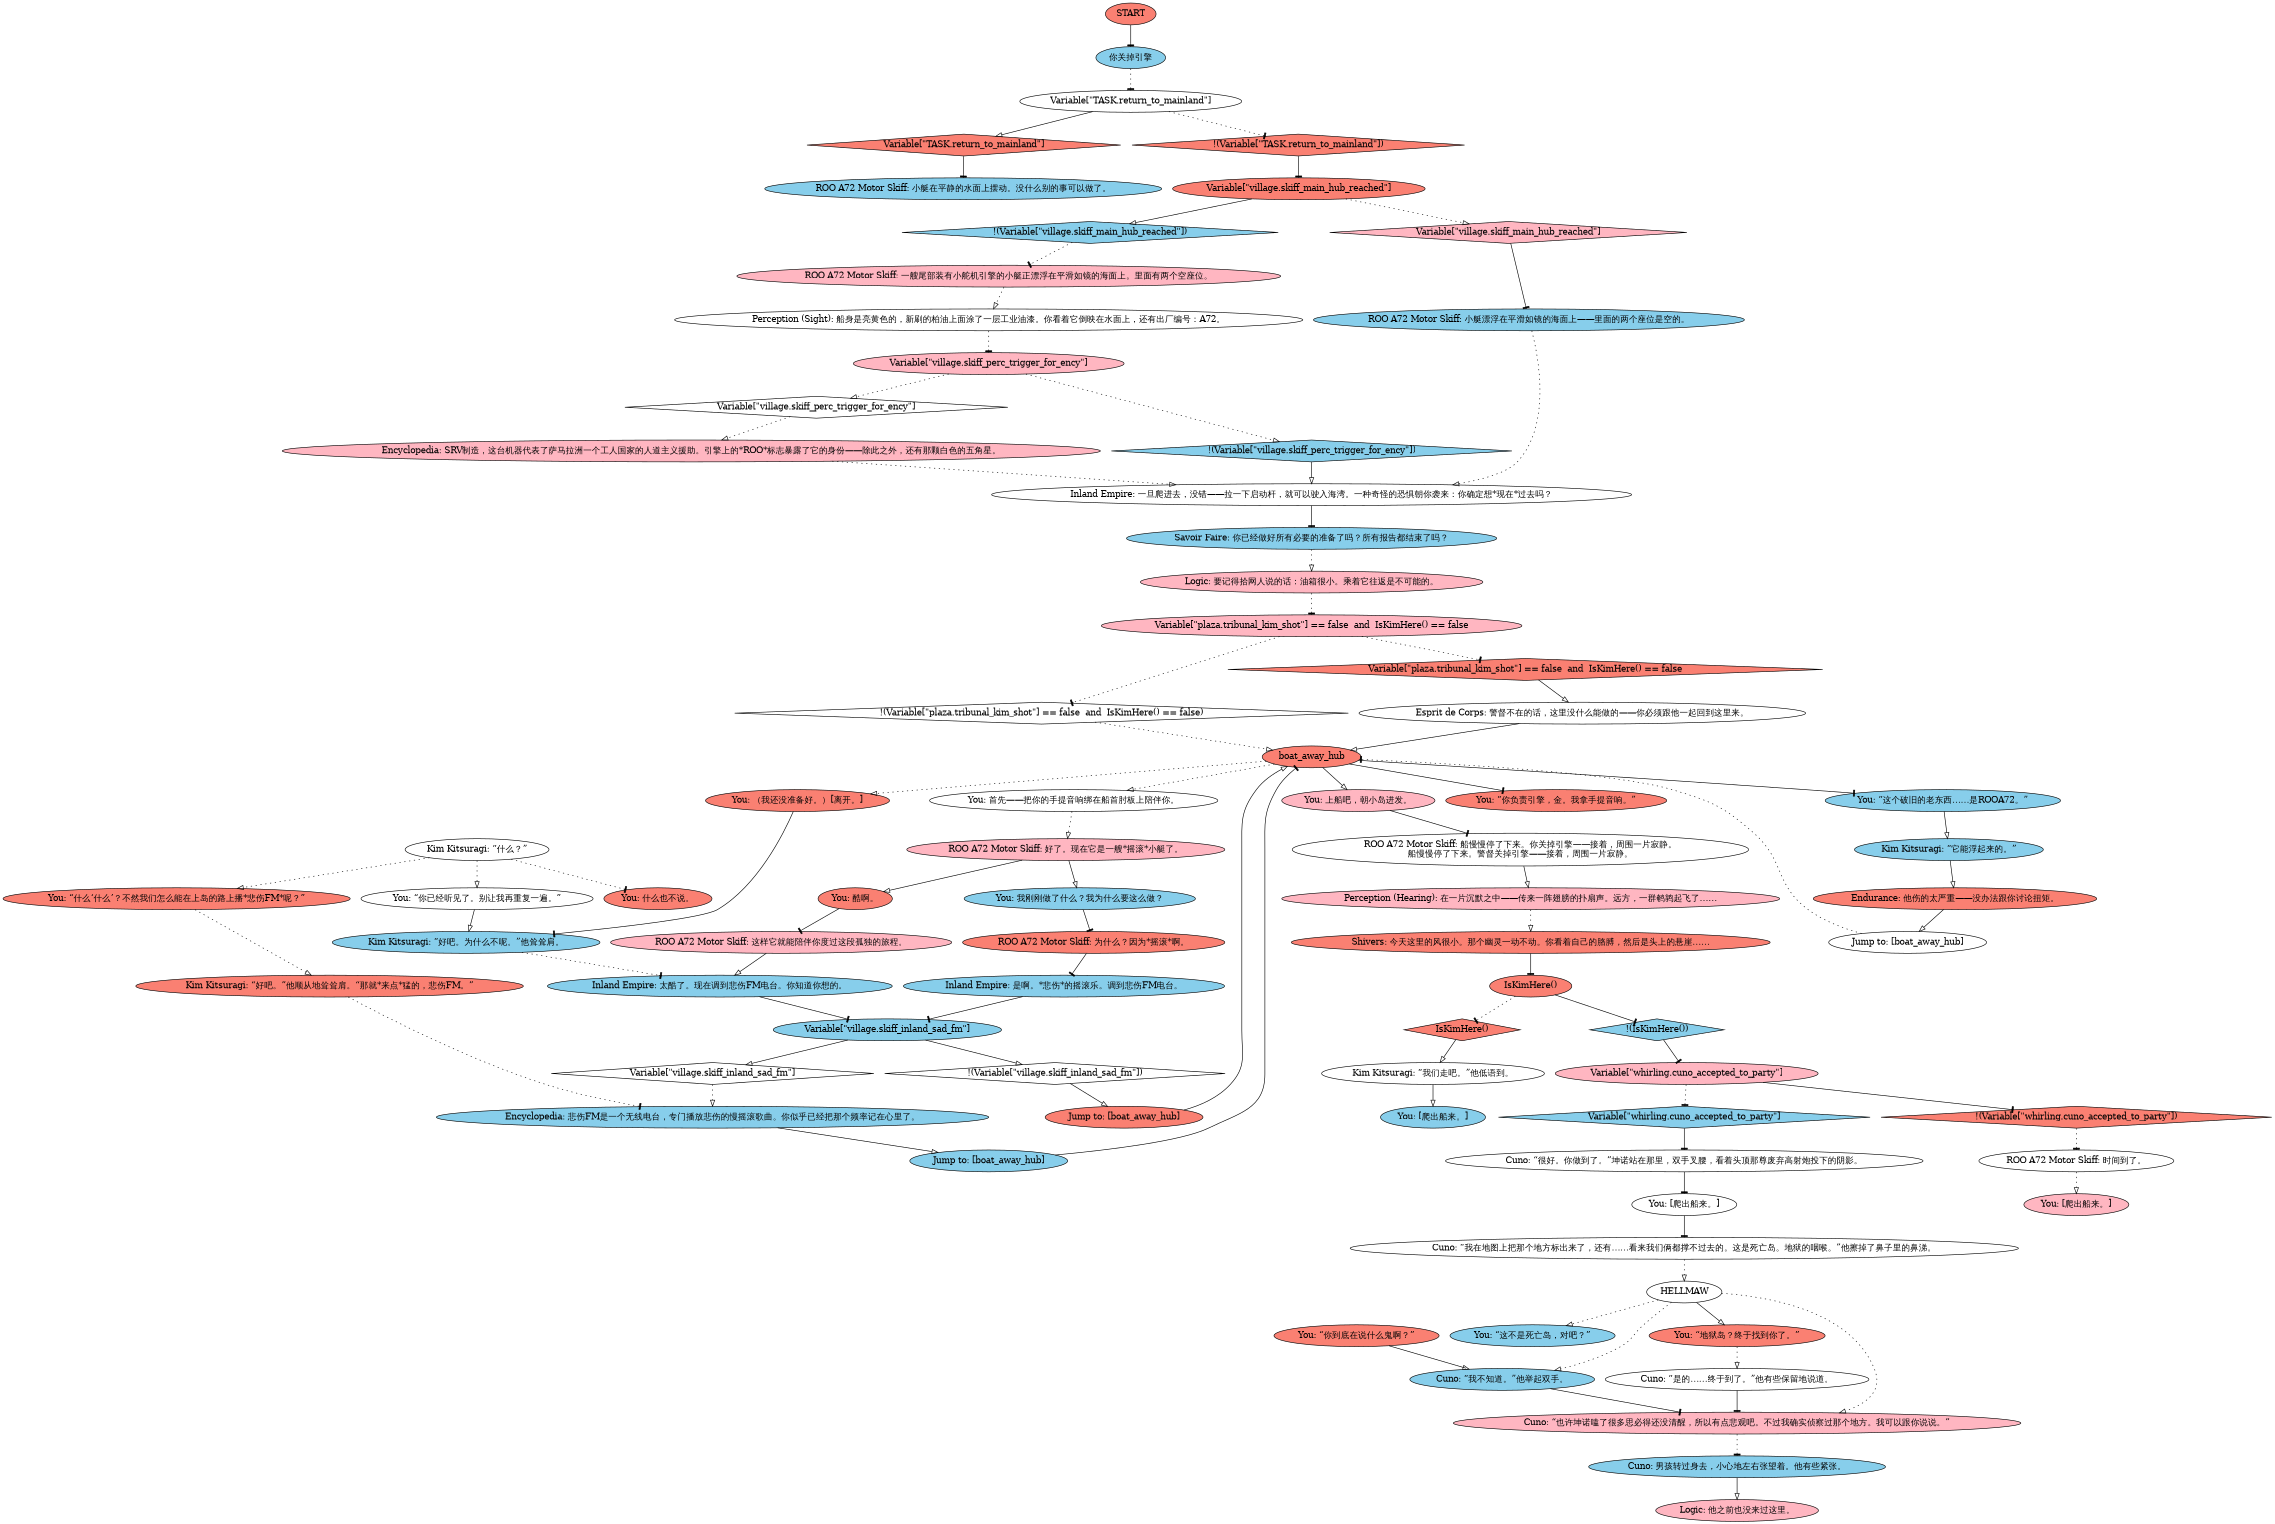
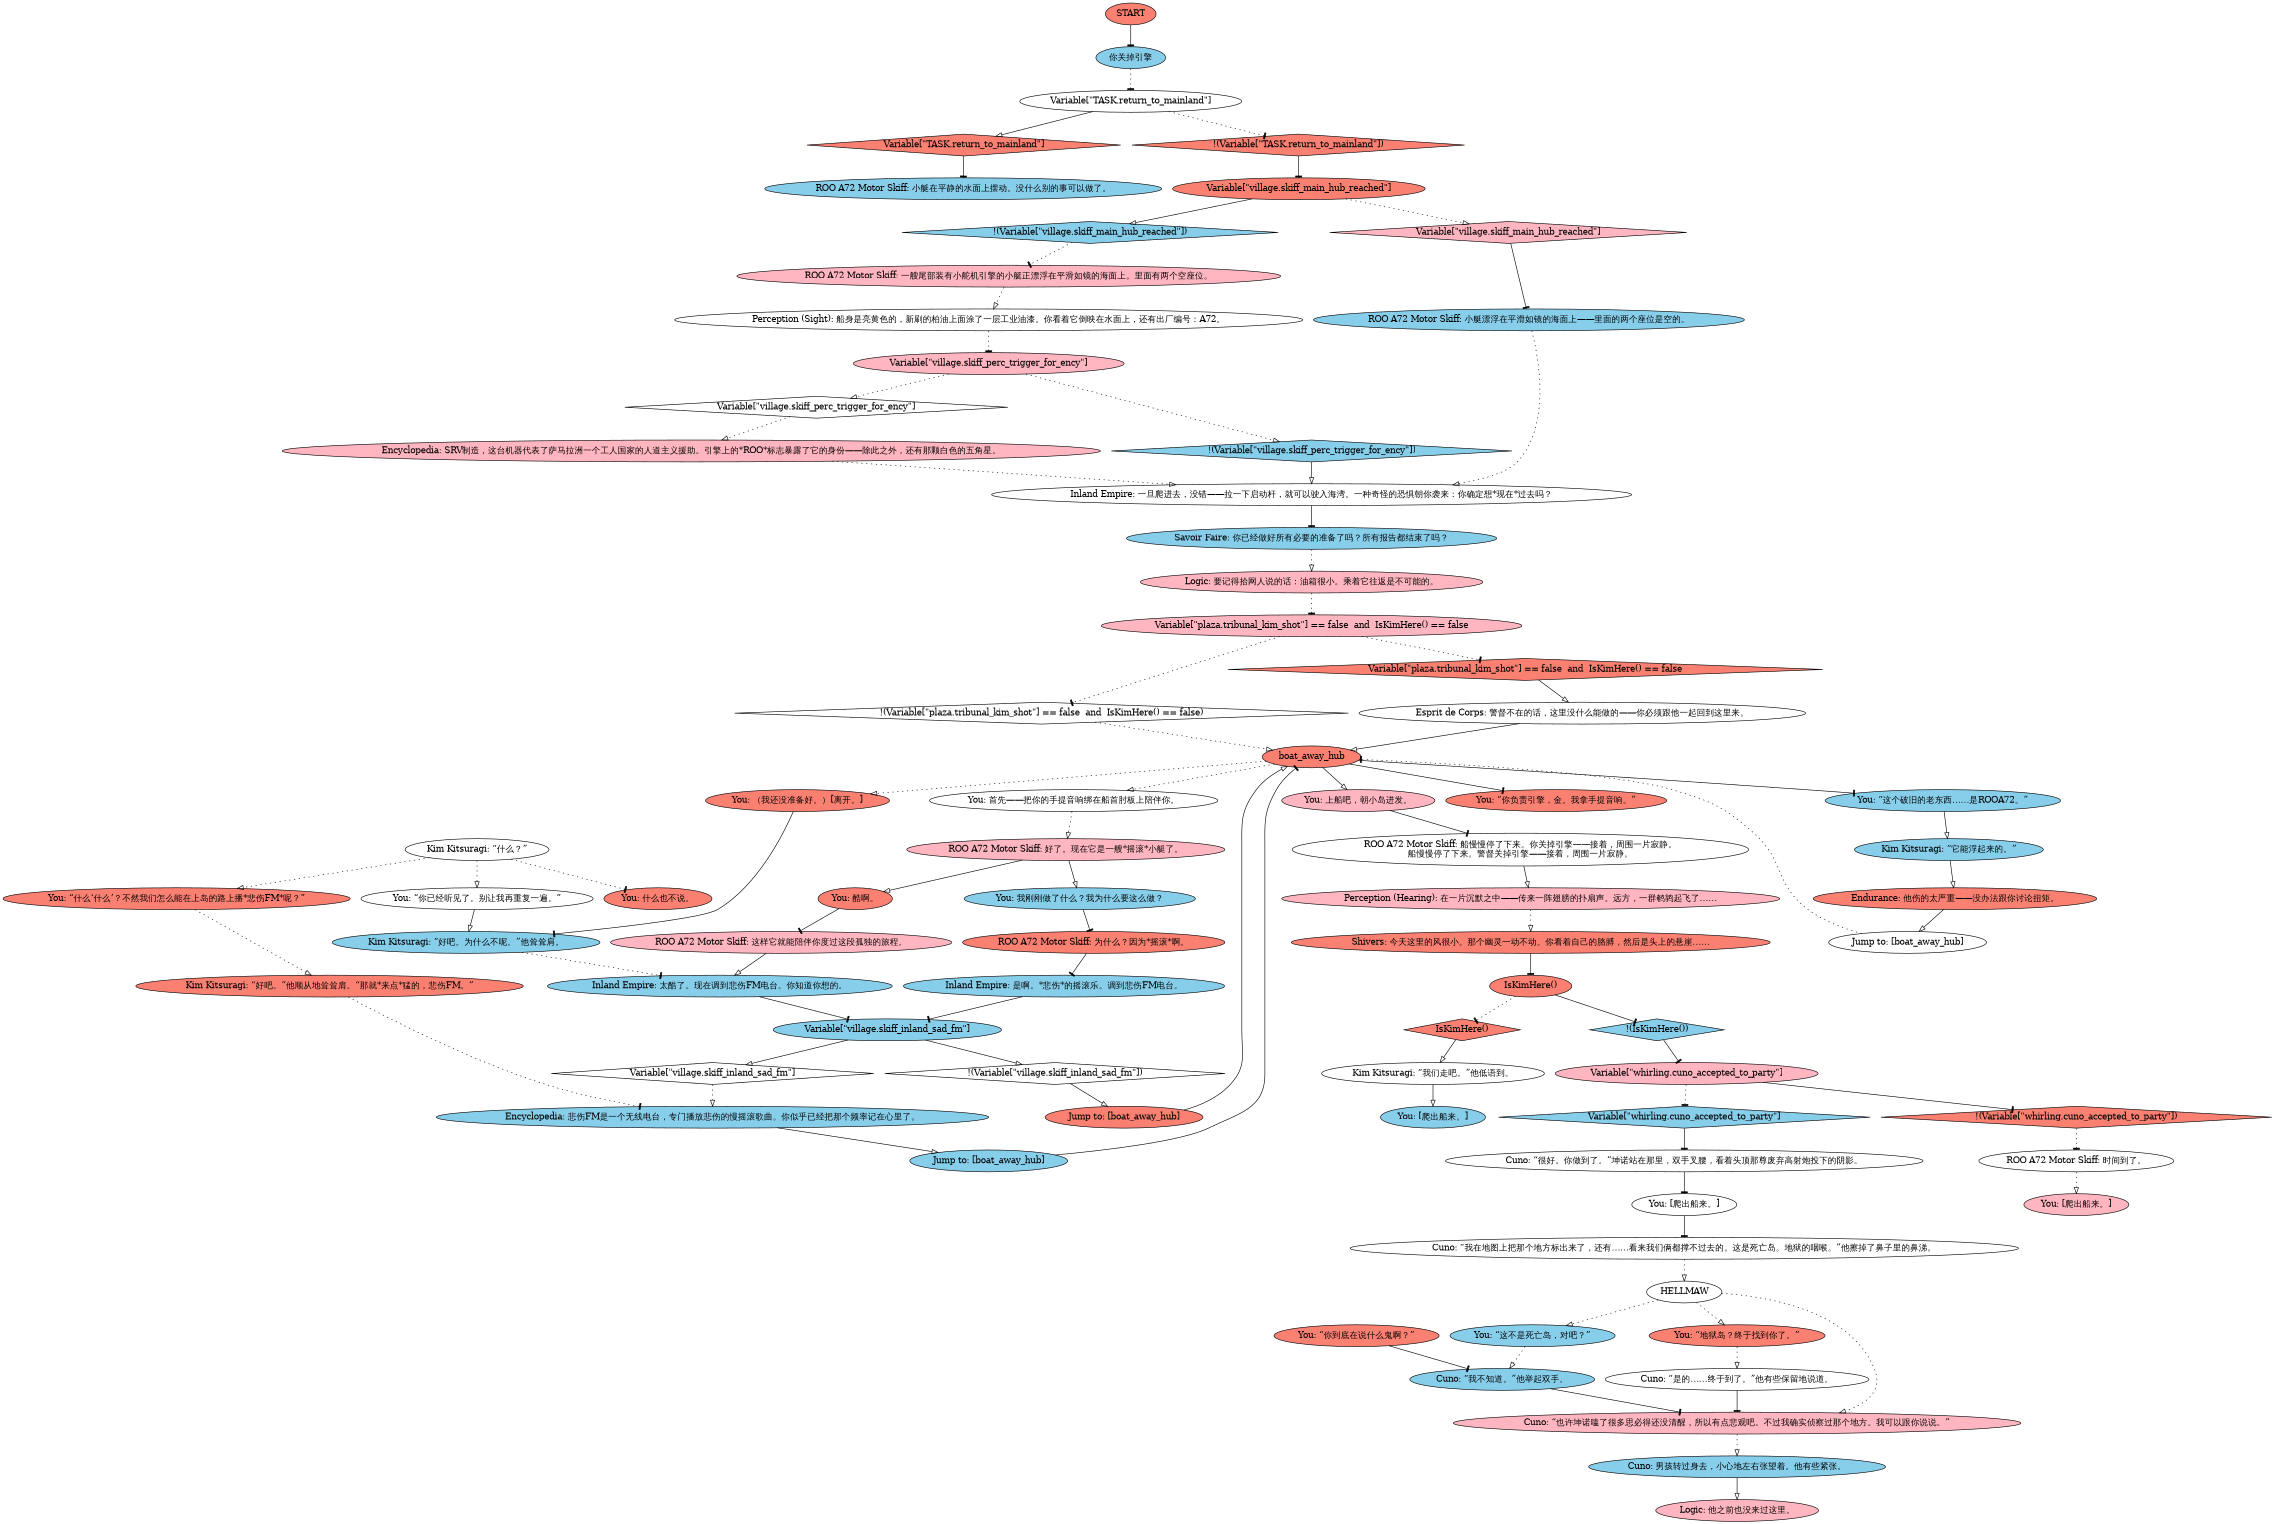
edge "HELLMAW" -> "You: “地狱岛？终于找到你了。”": style solid -> dotted
edge "HELLMAW" -> "Cuno: “我不知道。”他举起双手。": now "You: “这不是死亡岛，对吧？”" -> "Cuno: “我不知道。”他举起双手。"
edge "You: “你到底在说什么鬼啊？”" -> "Cuno: “我不知道。”他举起双手。": arrowhead onormal -> tee
edge "Cuno: “也许坤诺嗑了很多思必得还没清醒，所以有点悲观吧。不过我确实侦察过那个地方。我可以跟你说说。”" -> "Cuno: 男孩转过身去，小心地左右张望着。他有些紧张。": arrowhead tee -> onormal
